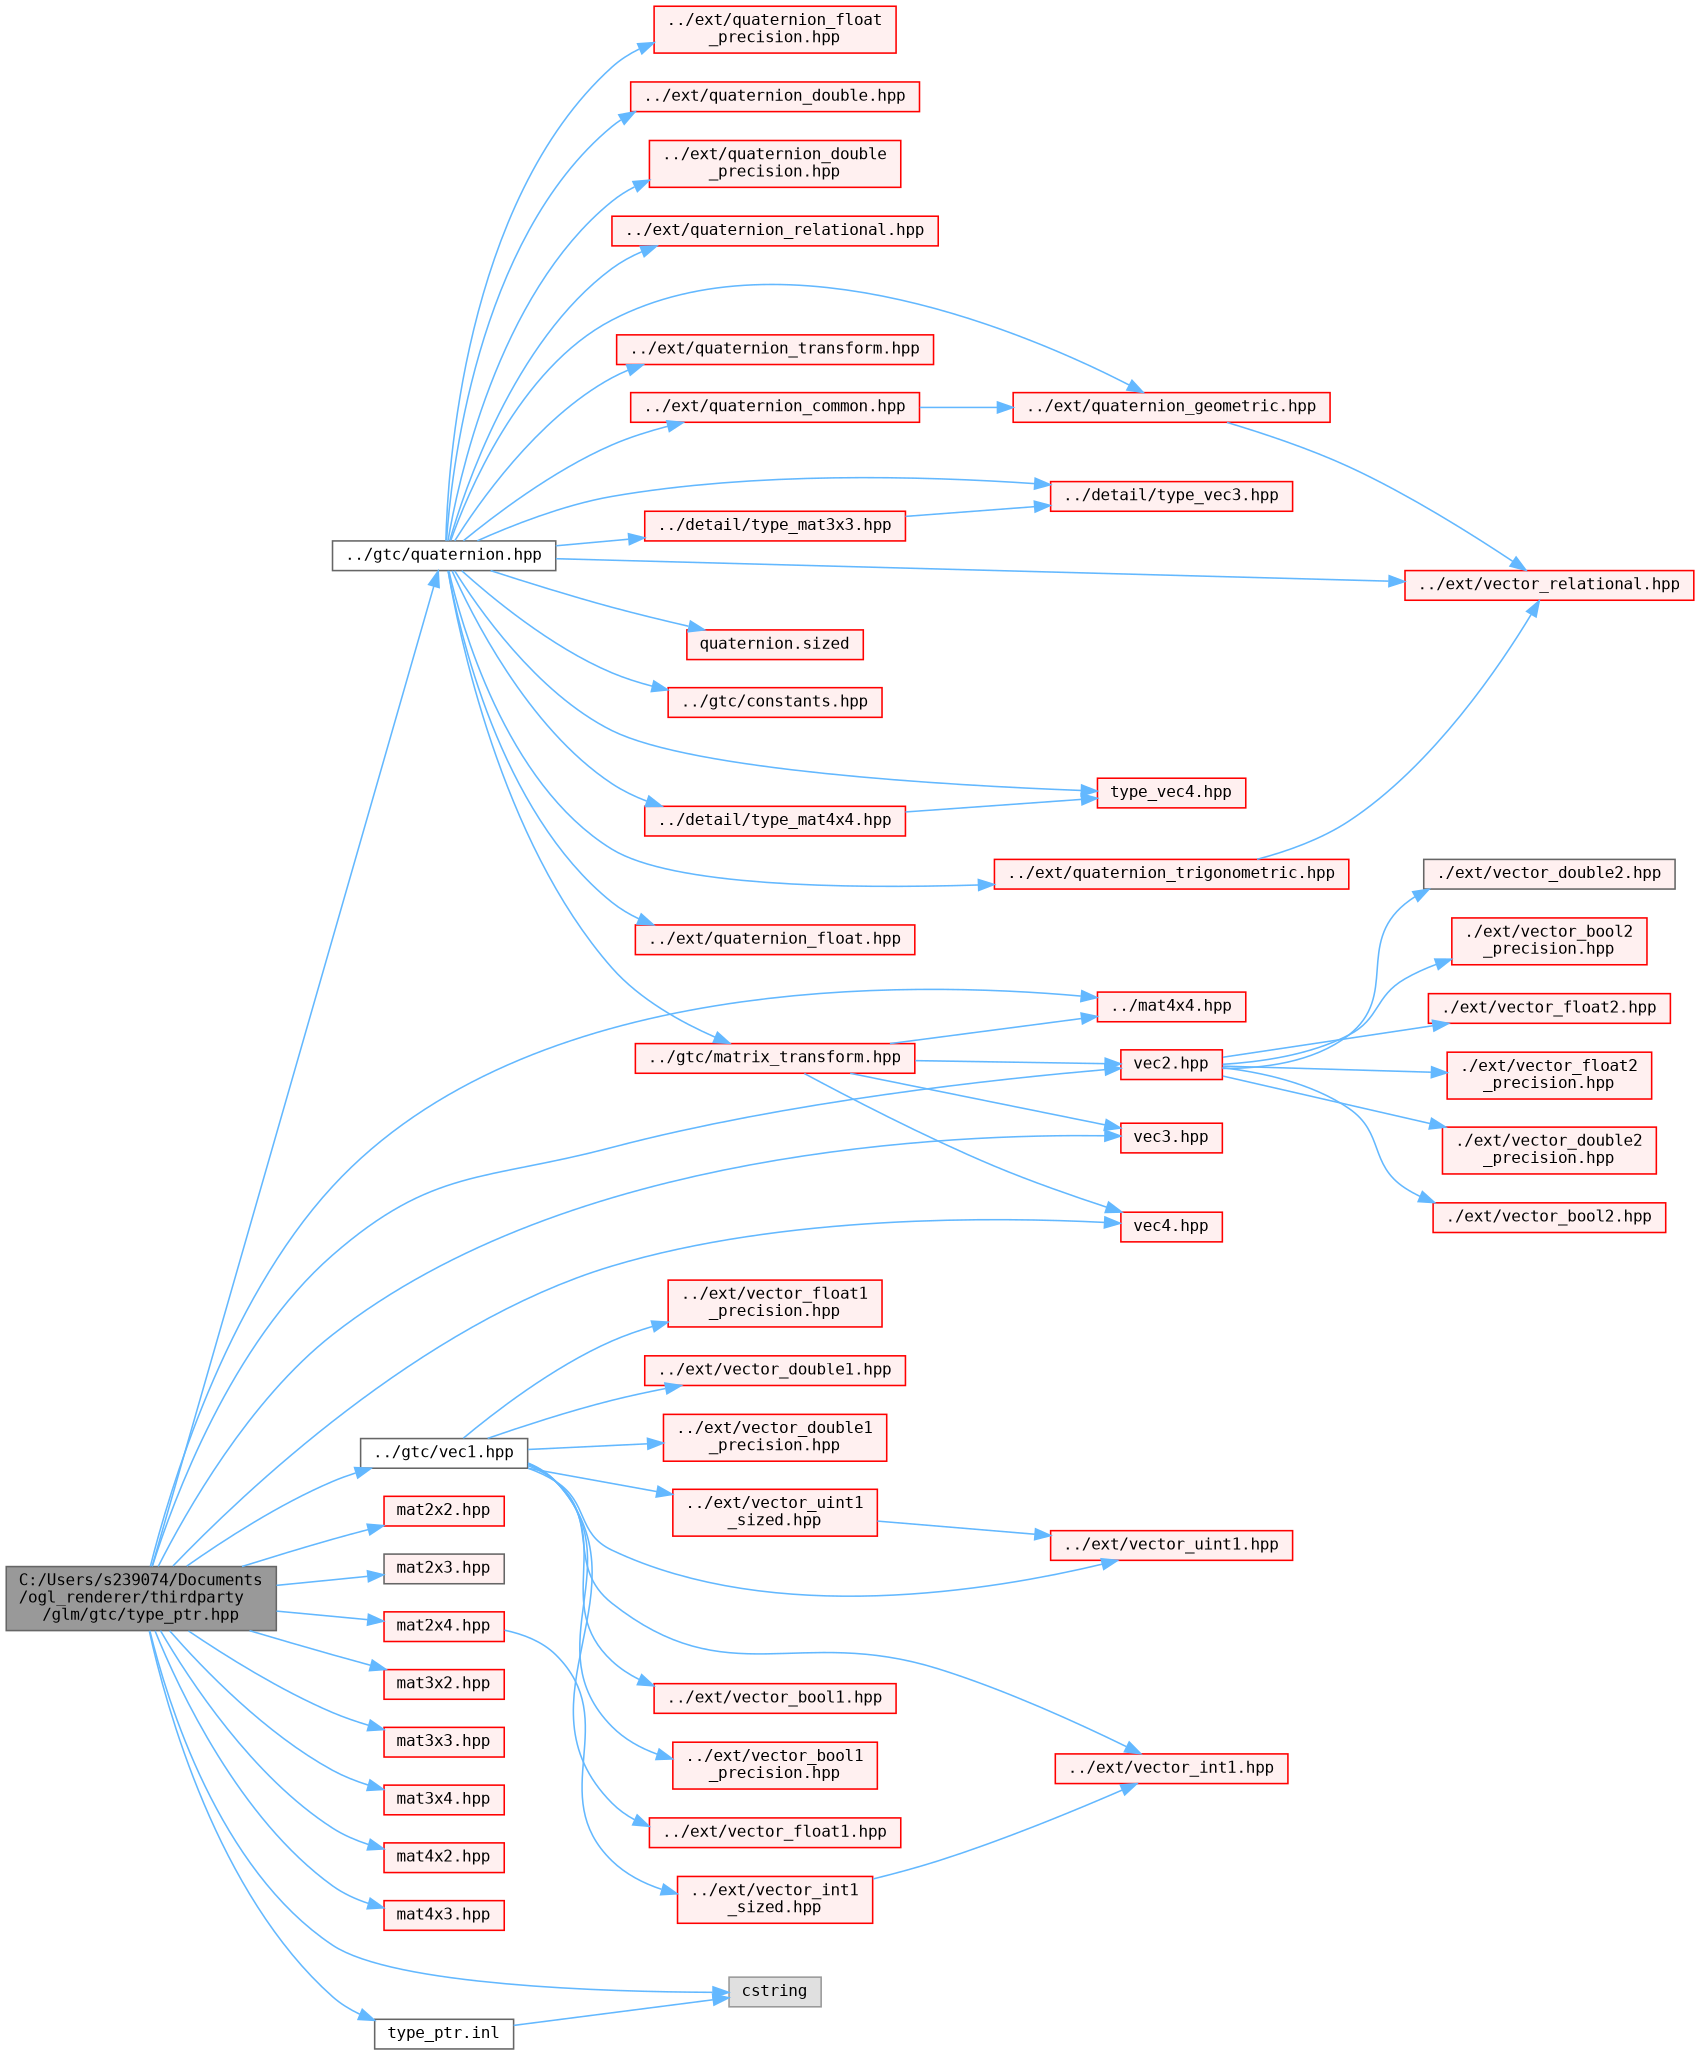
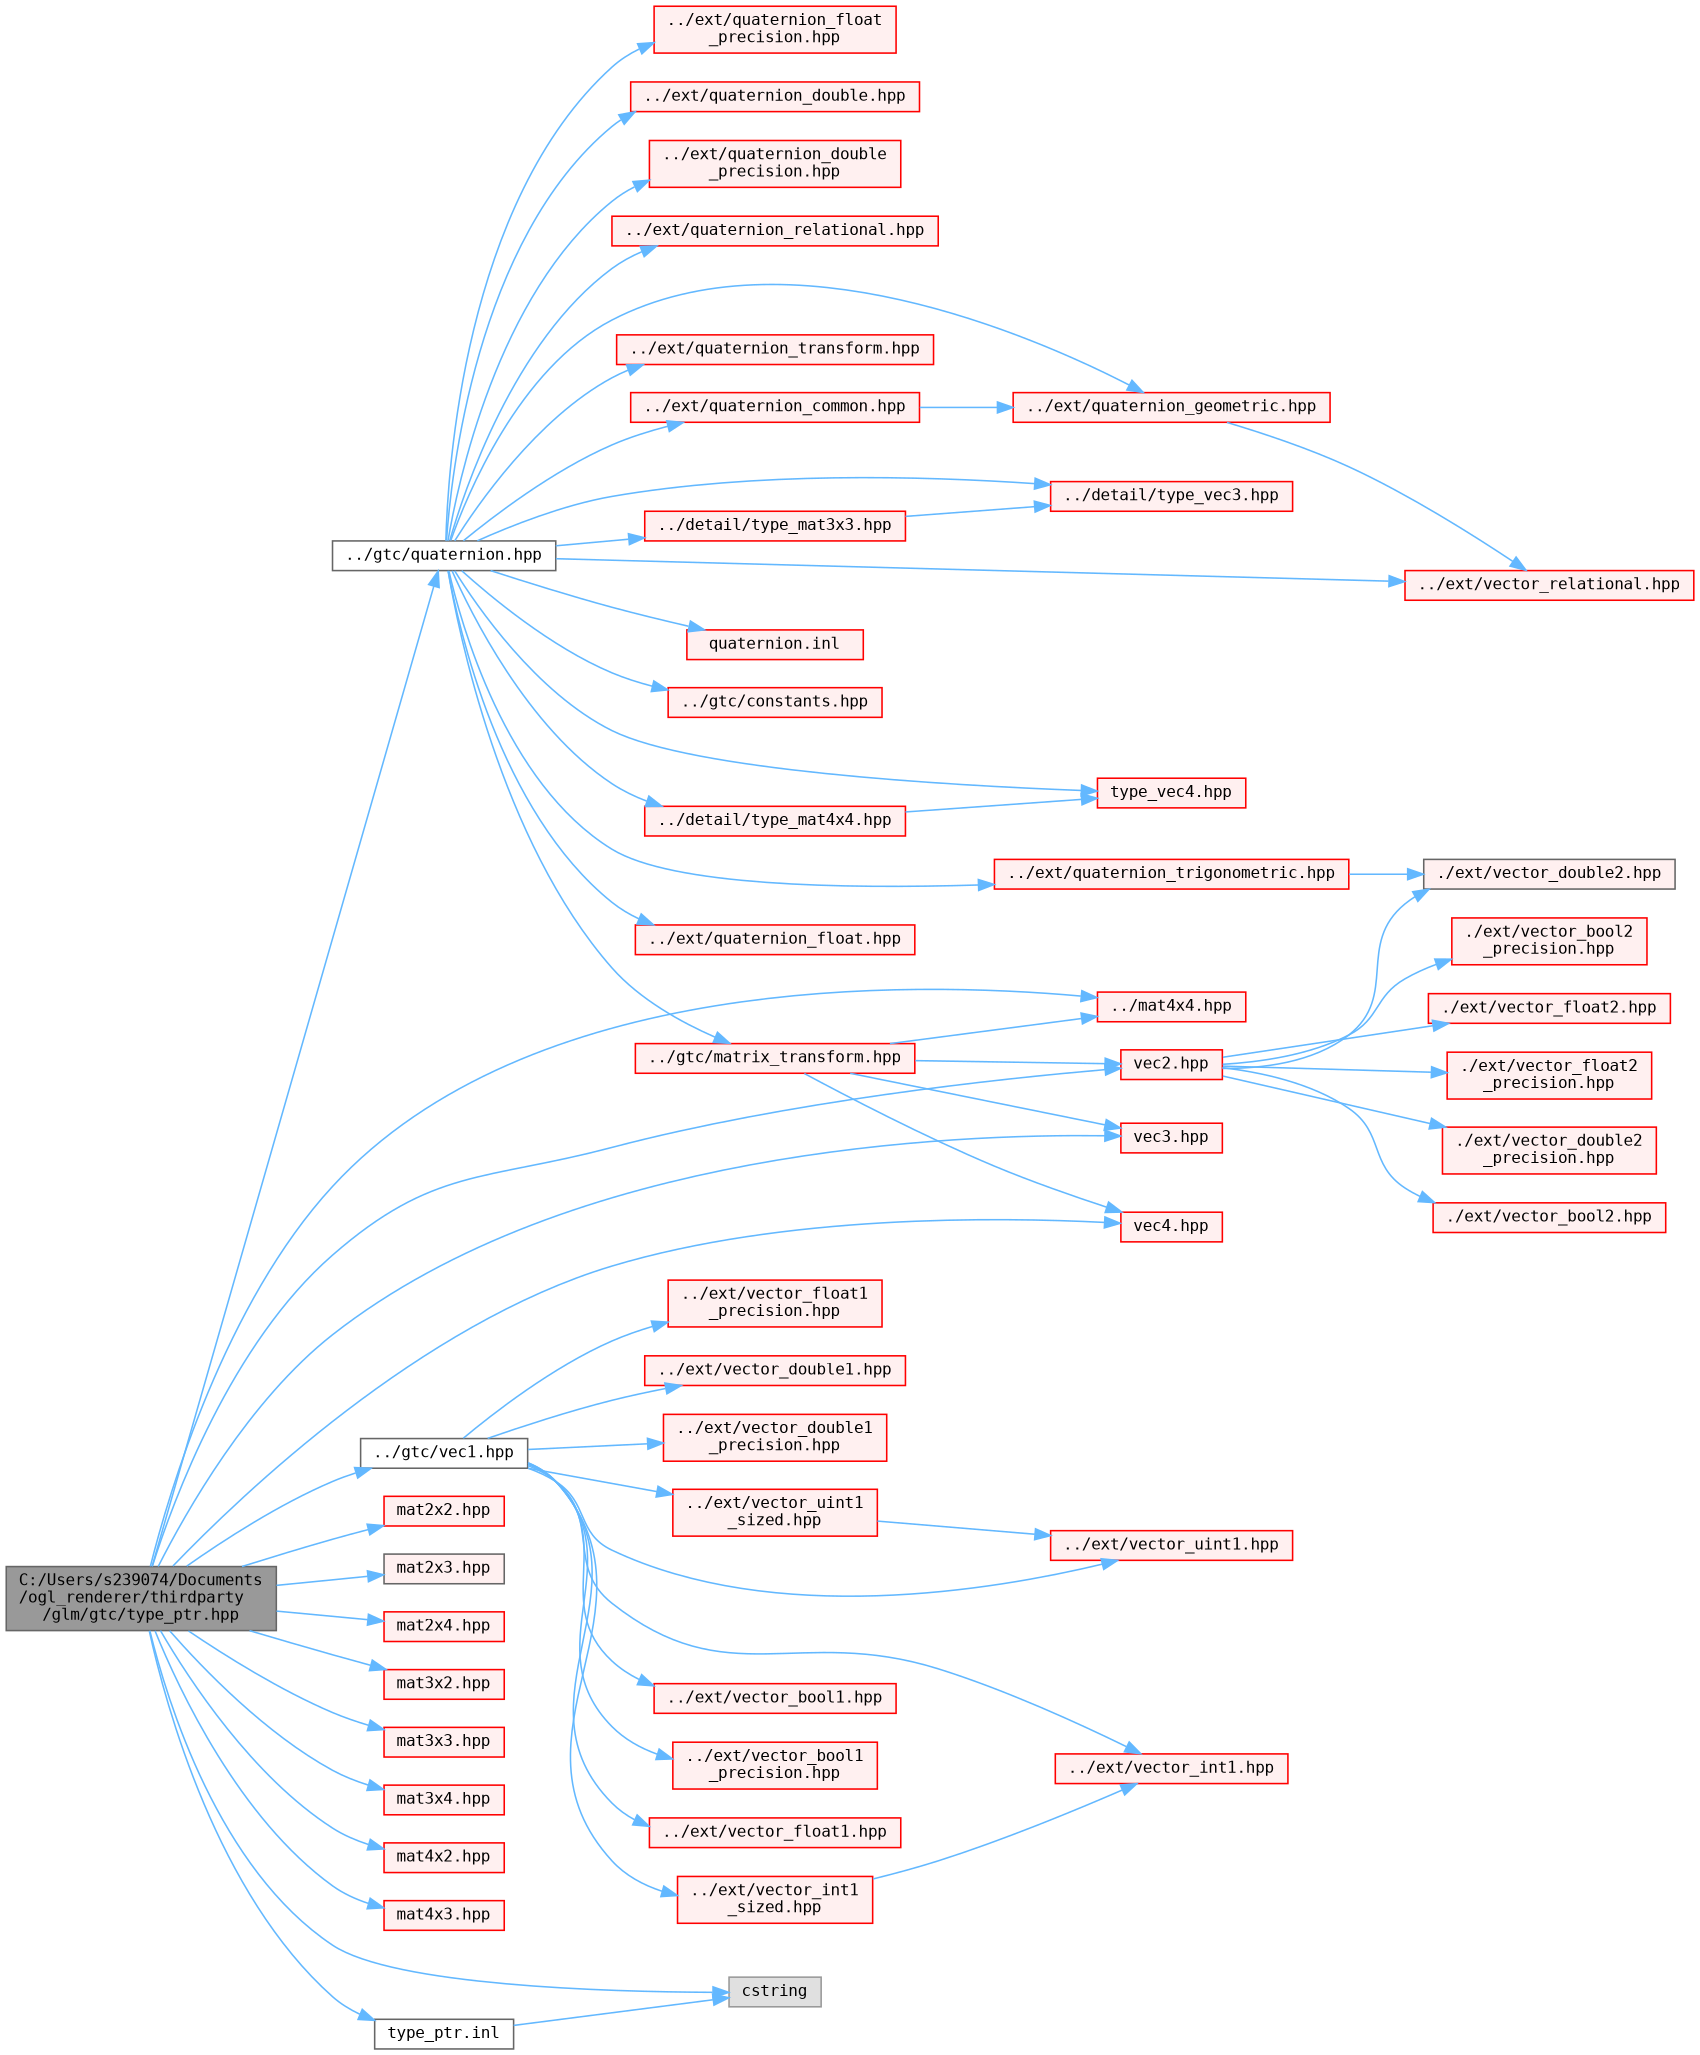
node "quaternion.sized": label "quaternion.sized" -> "quaternion.inl"
edge "../ext/quaternion_trigonometric.hpp" -> "../ext/vector_relational.hpp": now "../ext/quaternion_trigonometric.hpp" -> "./ext/vector_double2.hpp"
edge "mat2x4.hpp" -> "../ext/vector_int1 _sized.hpp": now "../gtc/vec1.hpp" -> "../ext/vector_int1 _sized.hpp"
